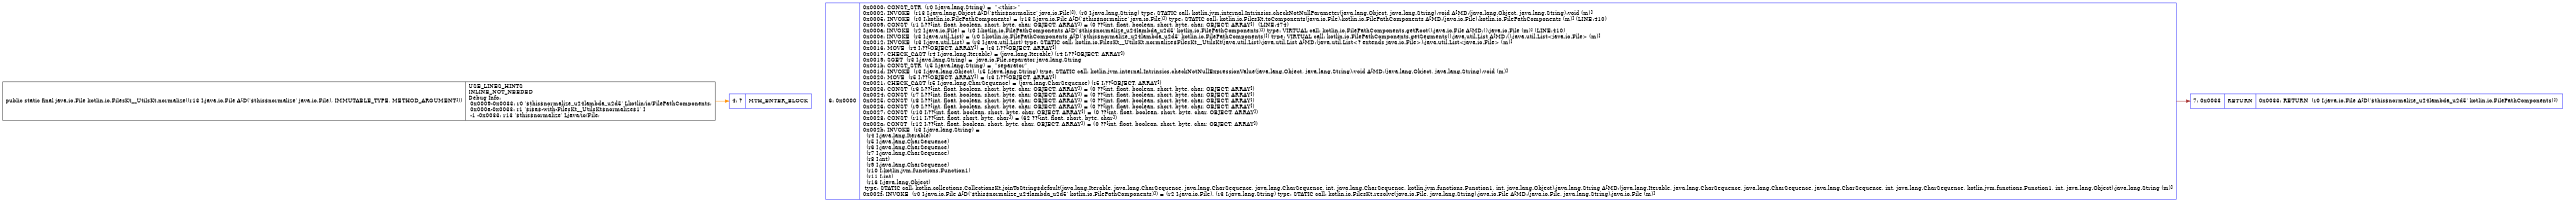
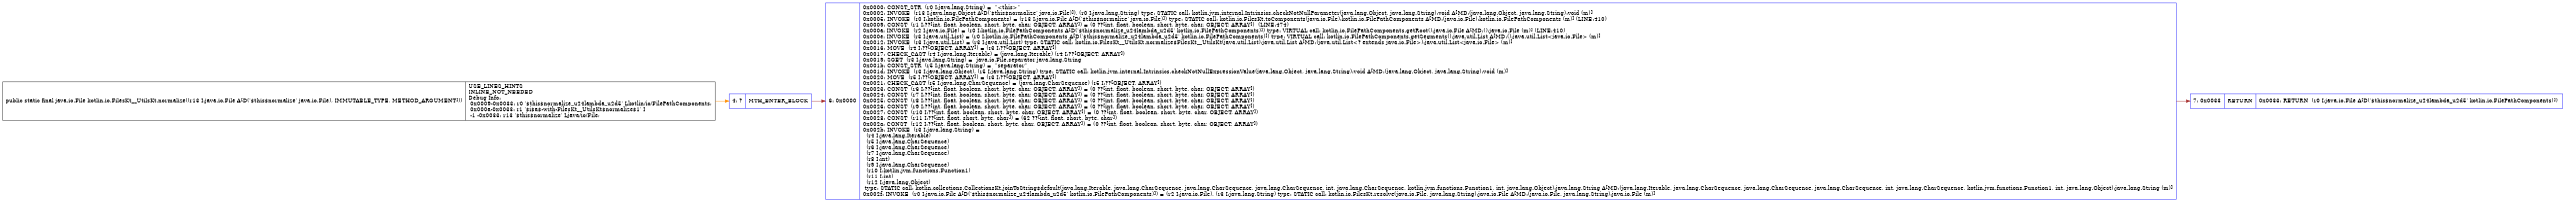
edge "4: ?" -> "6: 0x0000": added
node "6: 0x0000": text "(r16 I:java.lang.Object)" -> "(r12 I:java.lang.Object)"
